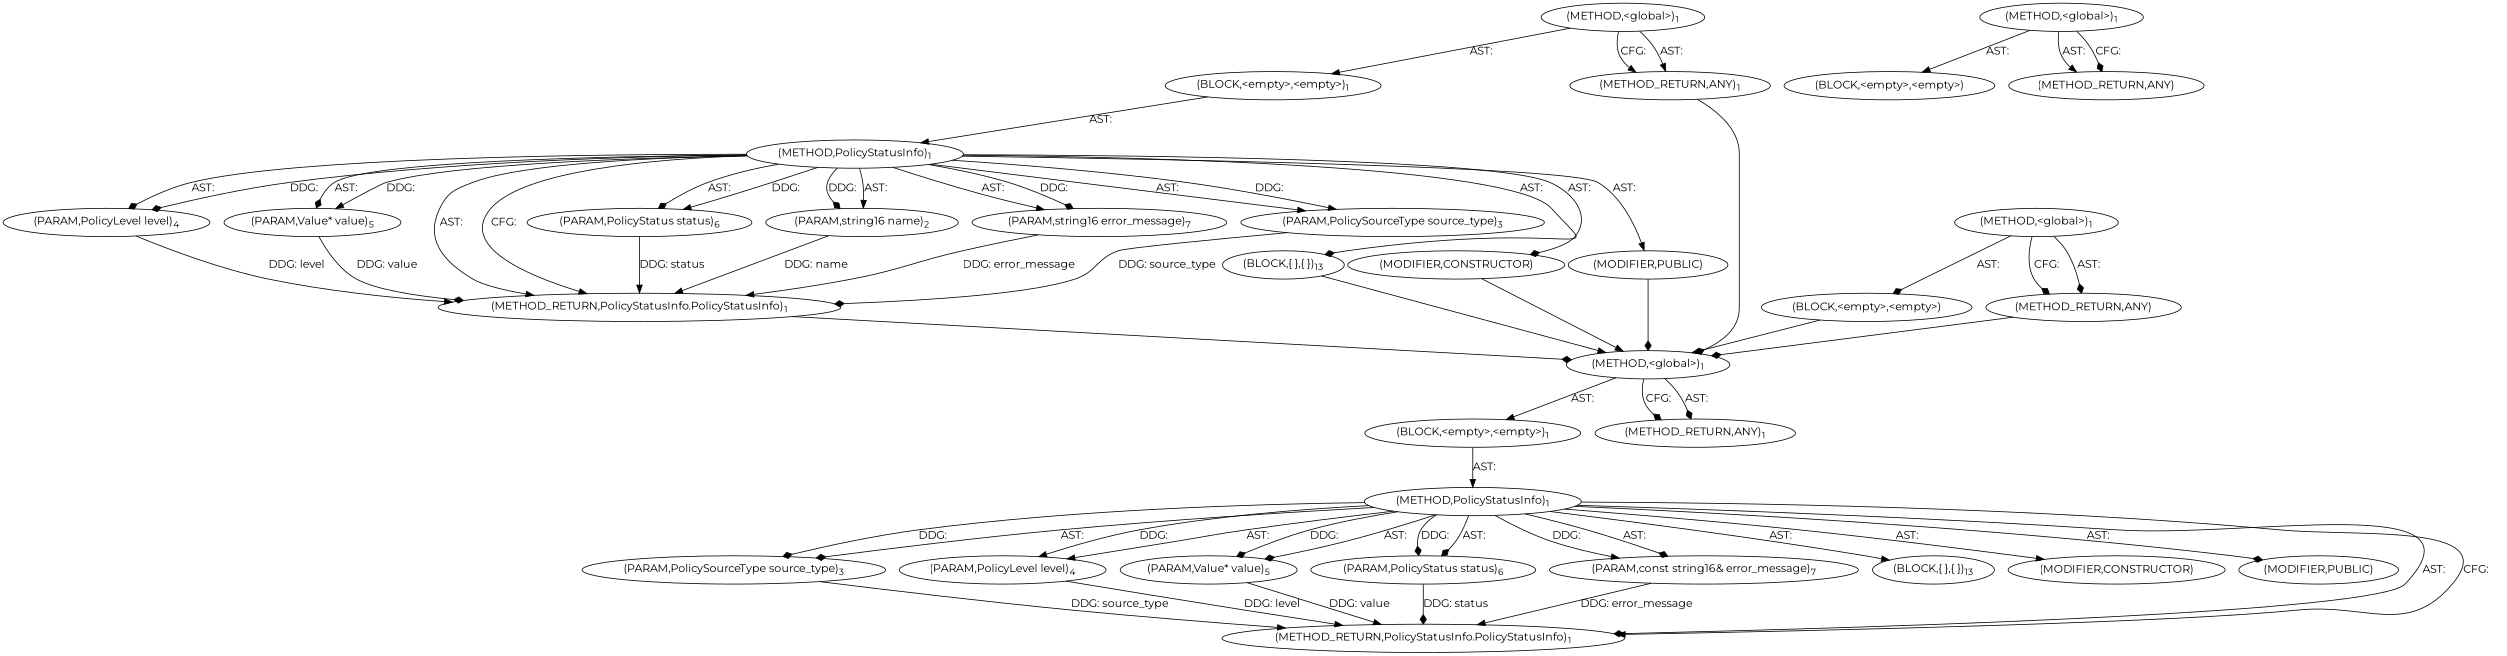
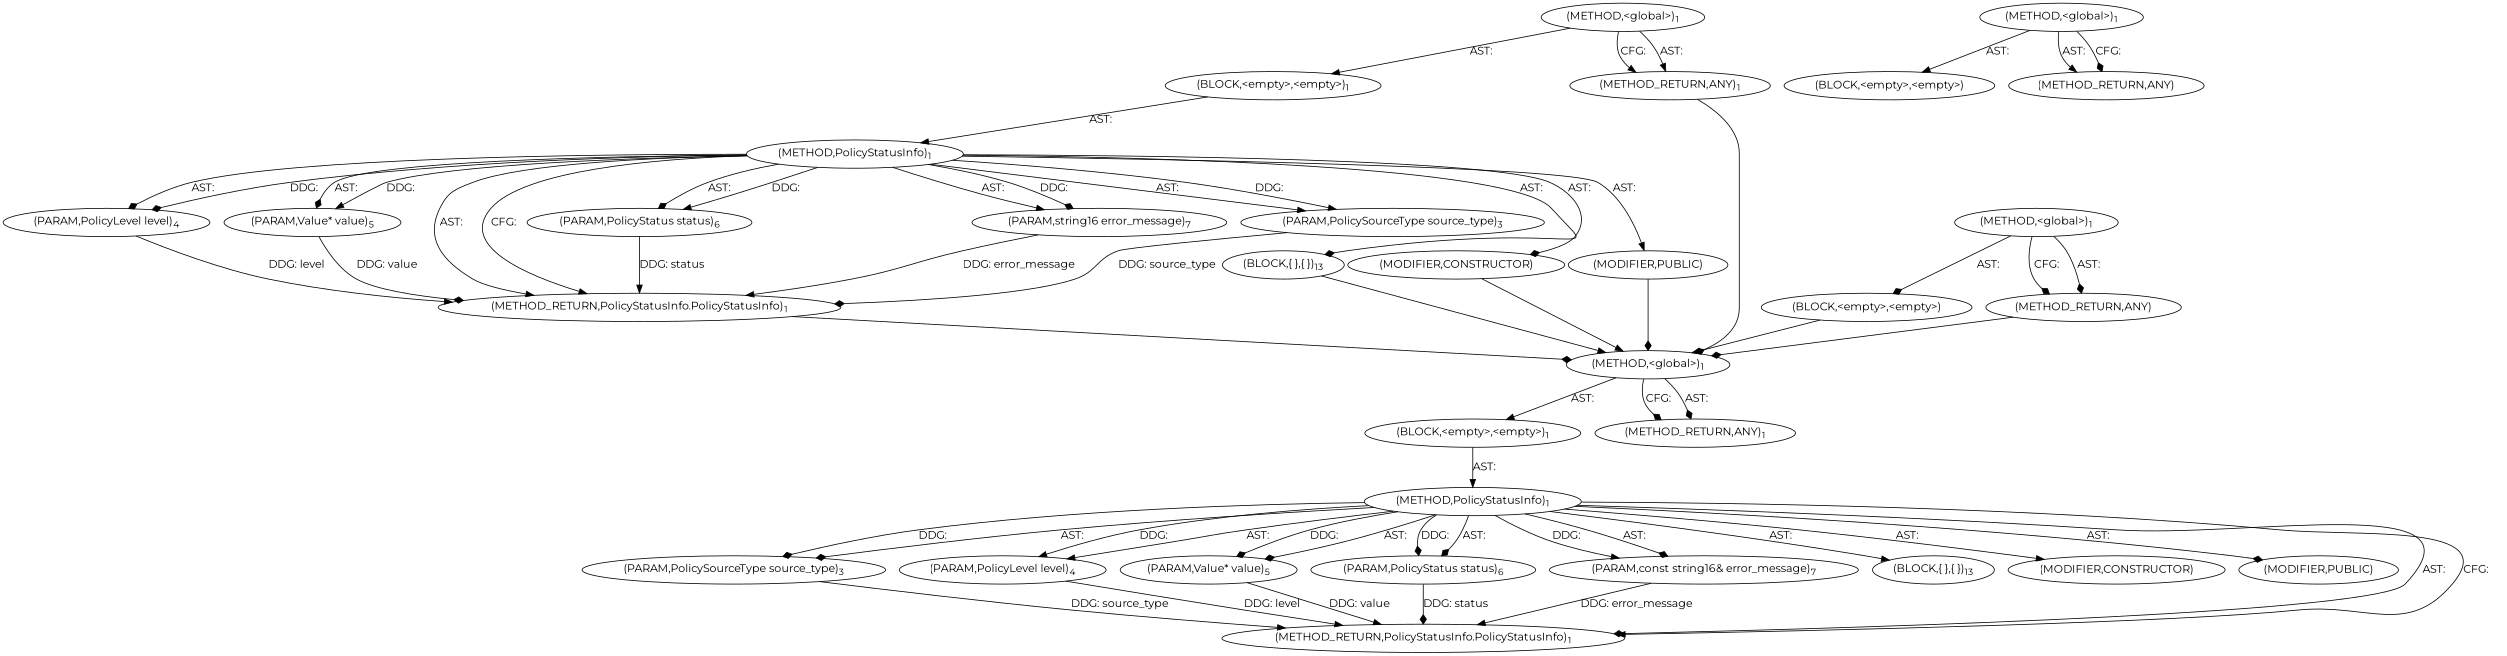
node "(PARAM,string16 name)": removed
